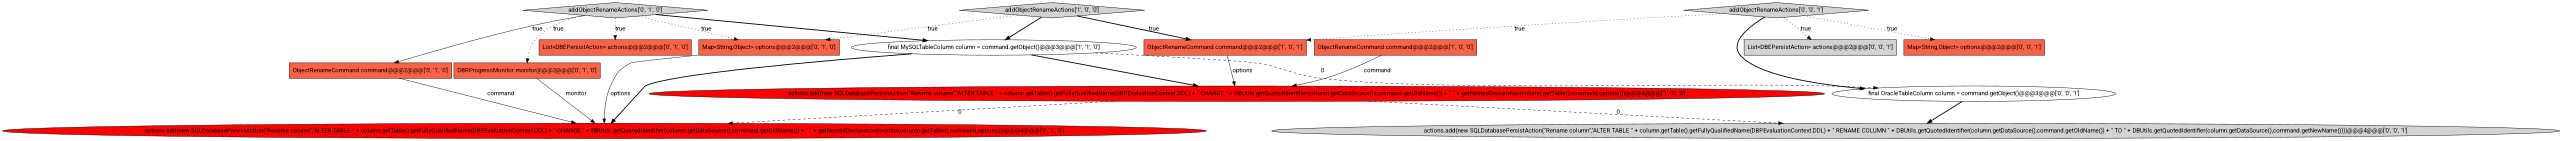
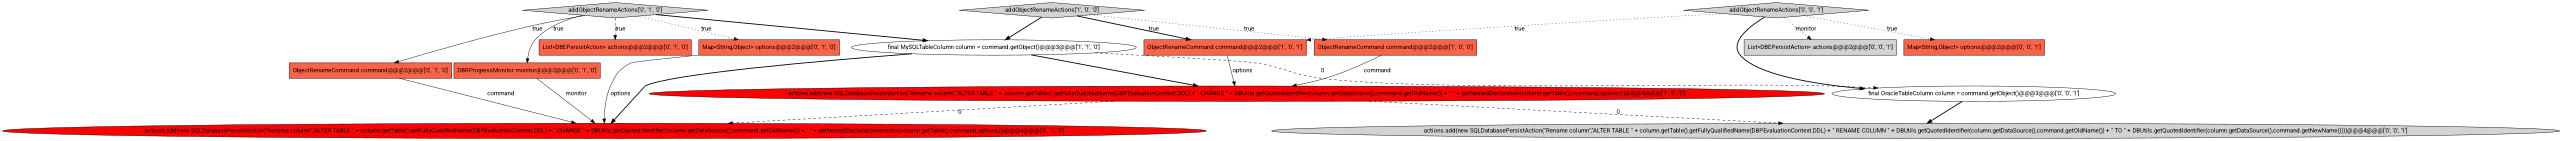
edge "addObjectRenameActions['0', '1', '0']" -> "List<DBEPersistAction> actions@@@2@@@['0', '1', '0']": style dotted -> dashed
edge "addObjectRenameActions['1', '0', '0']" -> "Map<String,Object> options@@@2@@@['0', '1', '0']": now "addObjectRenameActions['1', '0', '0']" -> "ObjectRenameCommand command@@@2@@@['1', '0', '0']"
edge "addObjectRenameActions['0', '1', '0']" -> "DBRProgressMonitor monitor@@@2@@@['0', '1', '0']": style dotted -> solid
edge "addObjectRenameActions['0', '0', '1']" -> "List<DBEPersistAction> actions@@@2@@@['0', '0', '1']": label "true" -> "monitor"
